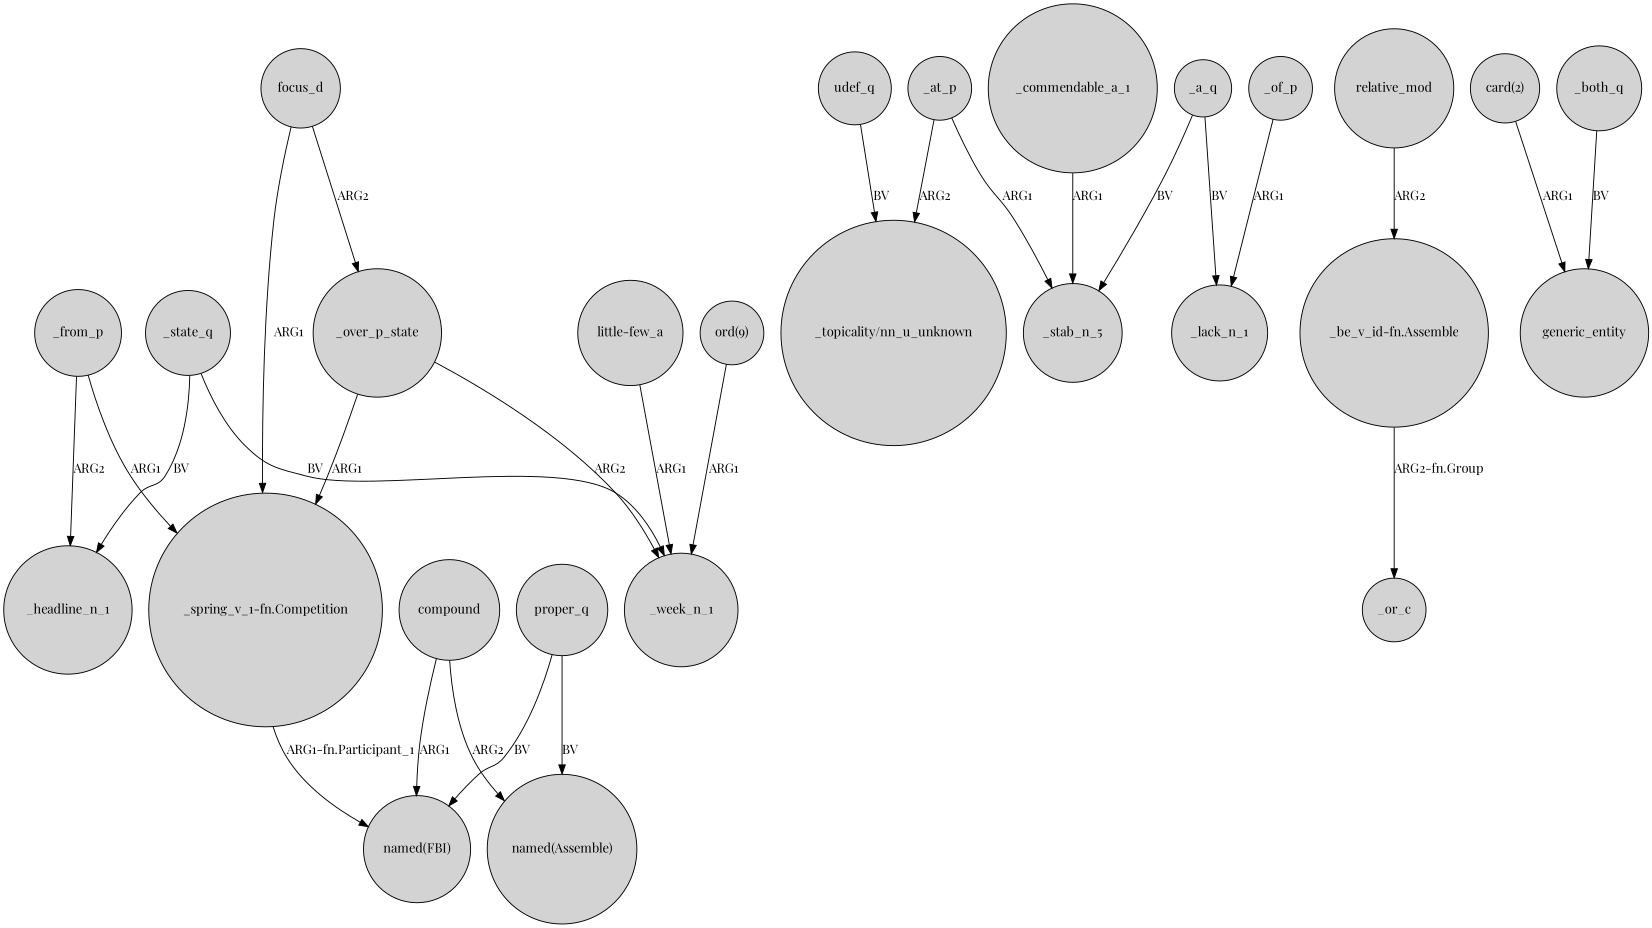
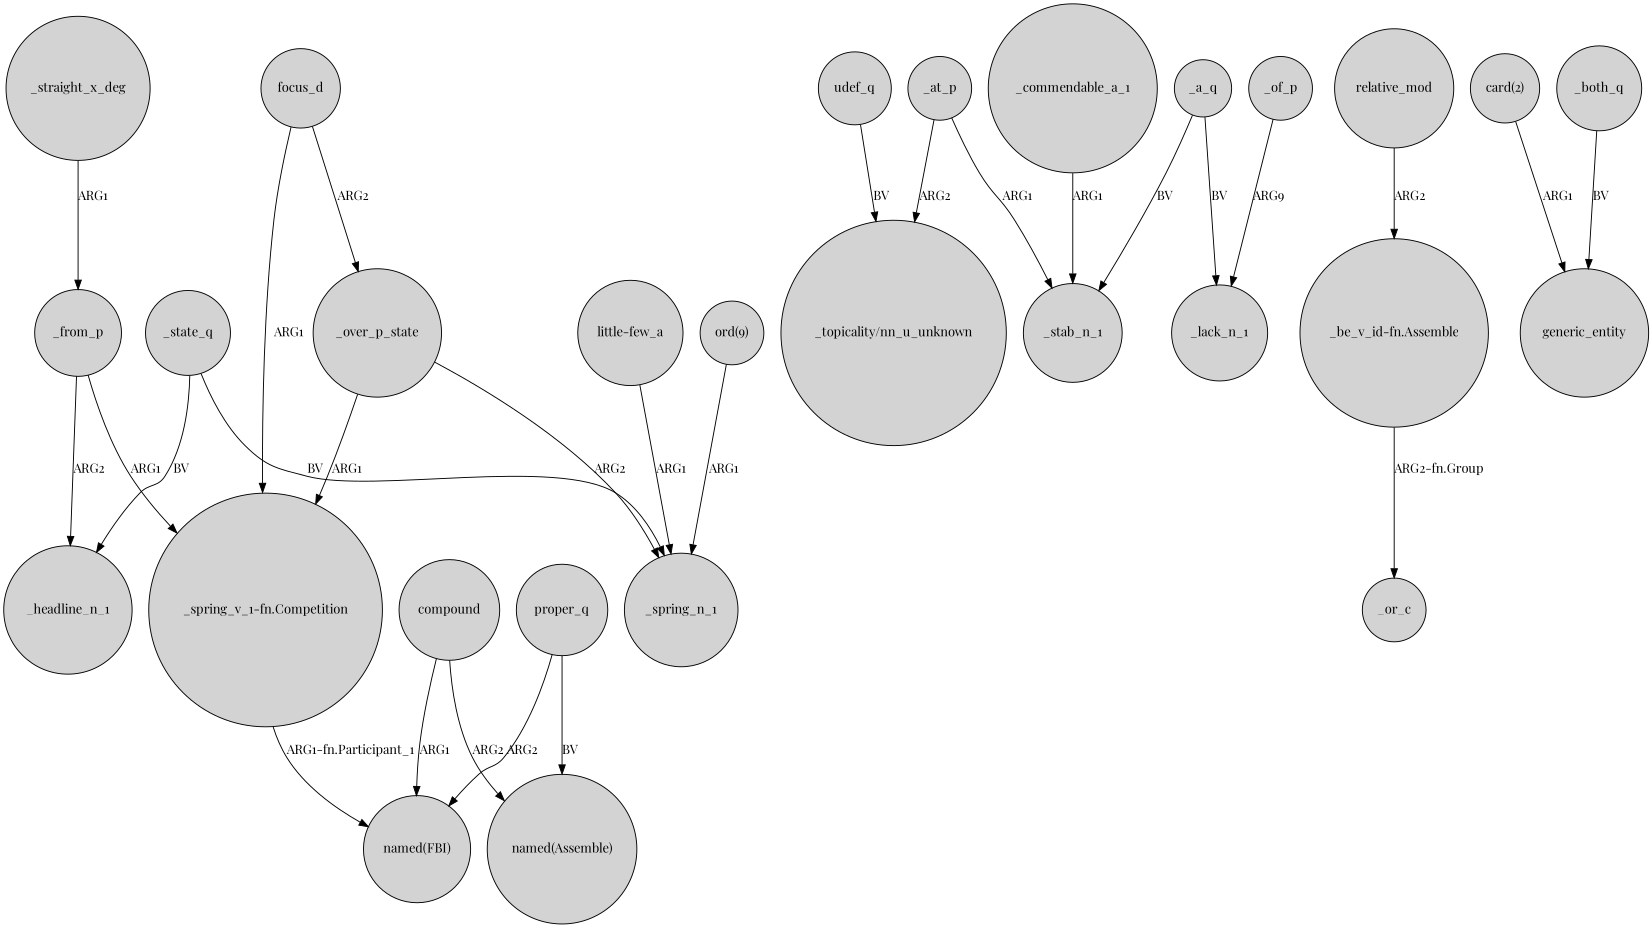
node "_straight_x_deg": added
edge "_of_p" -> "_lack_n_1": label "ARG1" -> "ARG9"
node "_stab_n_5": label "_stab_n_5" -> "_stab_n_1"
node "_week_n_1": label "_week_n_1" -> "_spring_n_1"
edge "proper_q" -> "named(FBI)": label "BV" -> "ARG2"
